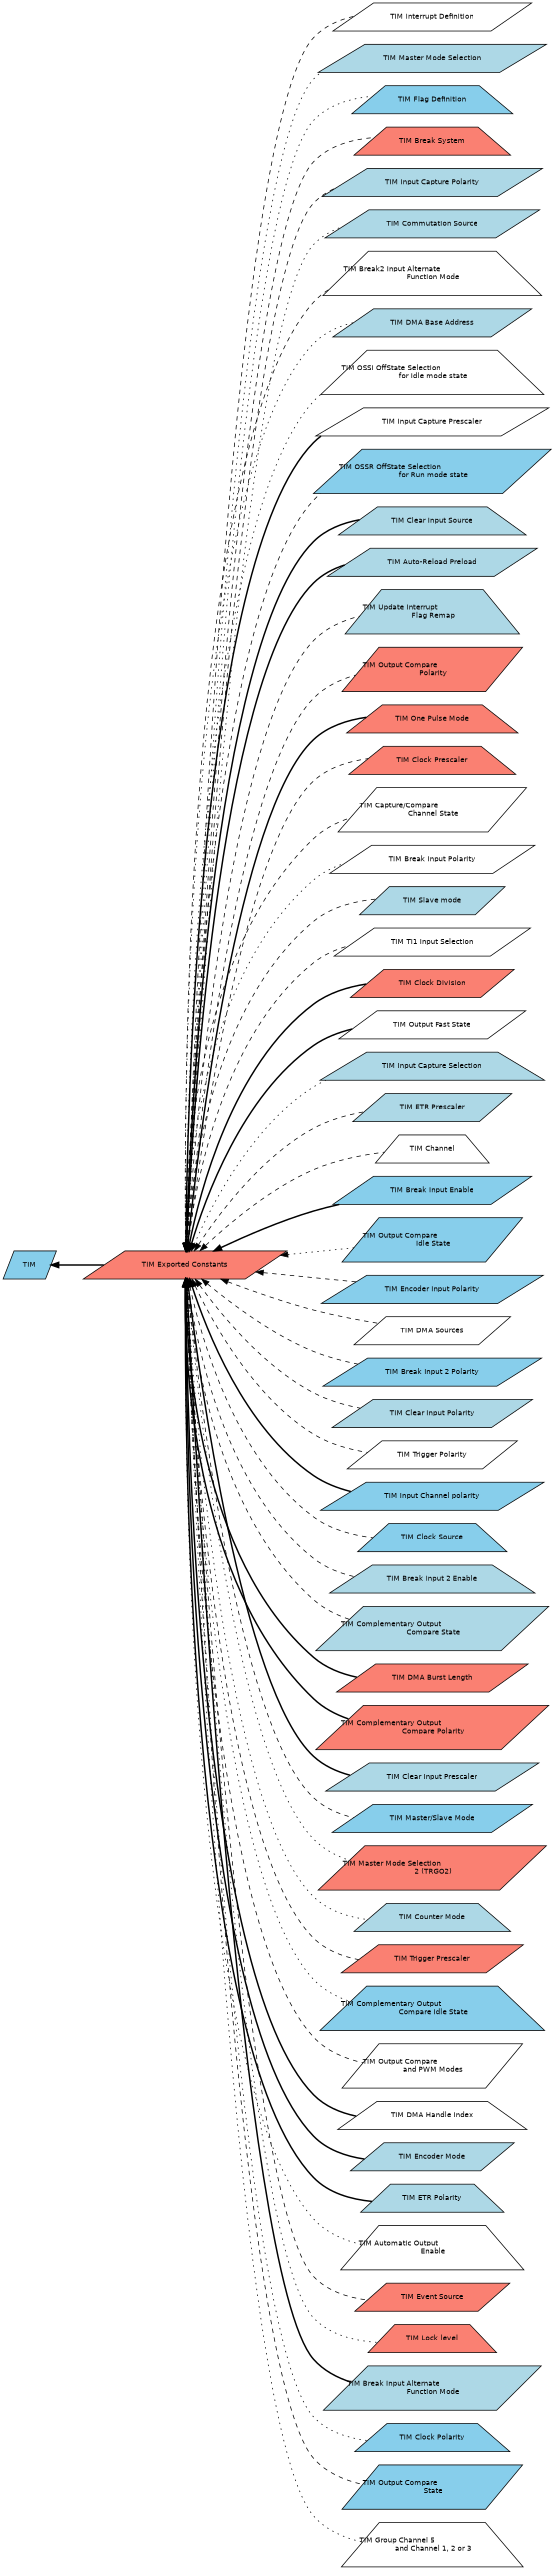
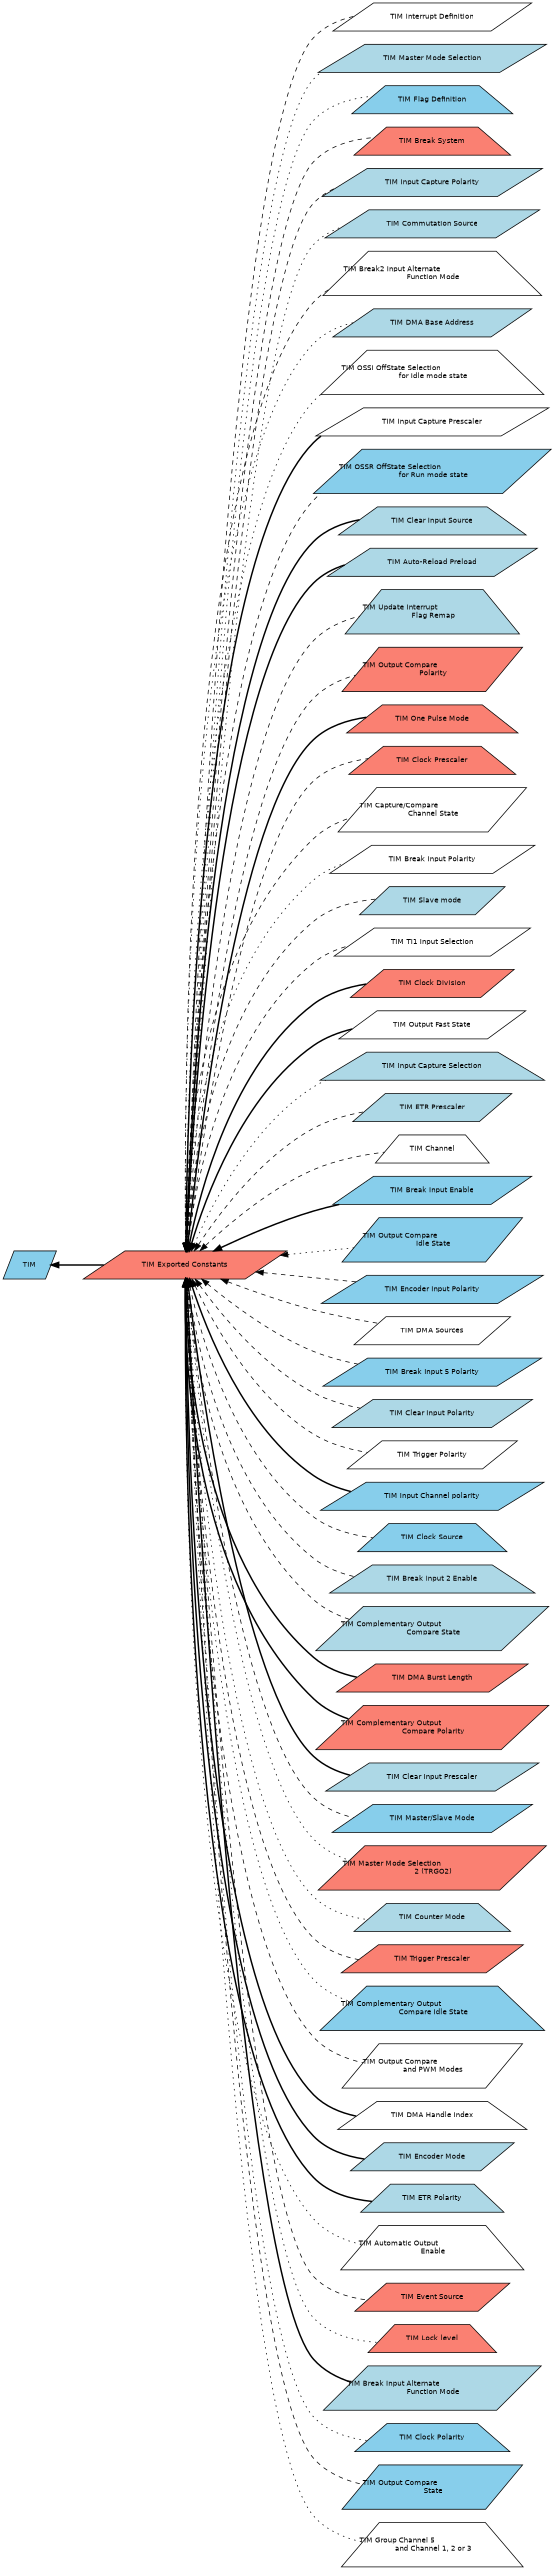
node "TIM Break Input 2 Polarity": label "TIM Break Input 2 Polarity" -> "TIM Break Input 5 Polarity"
